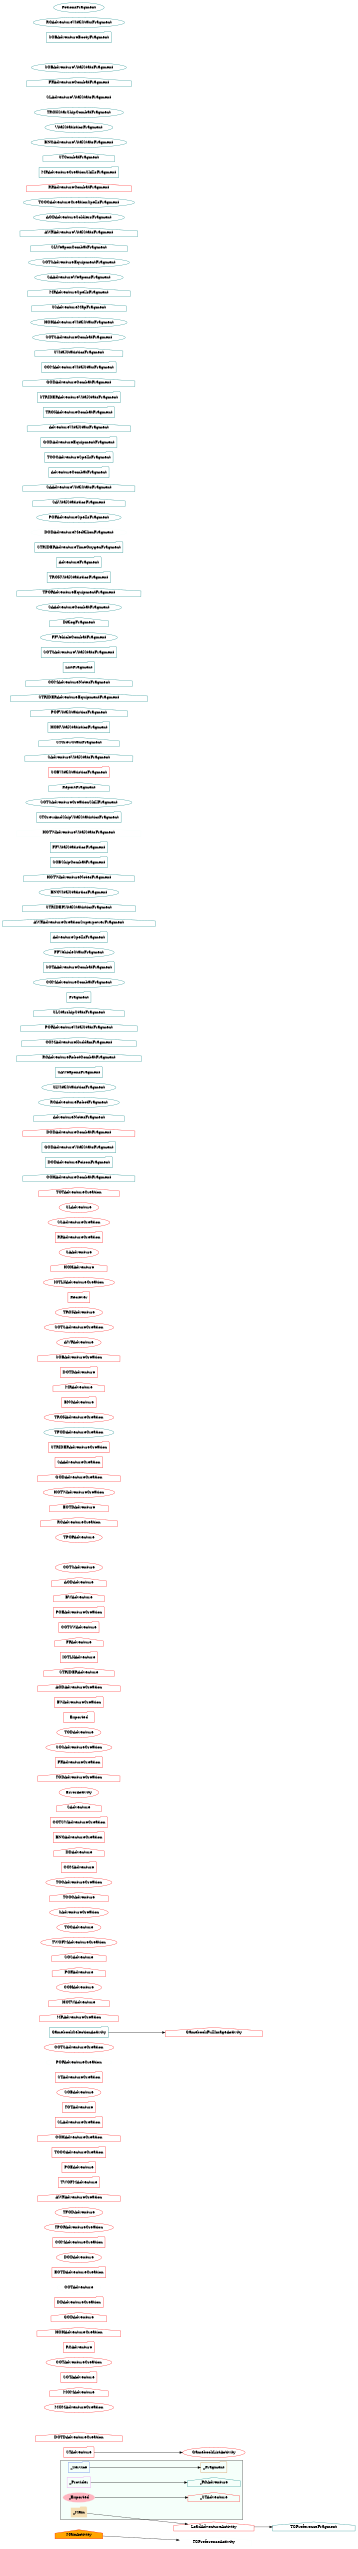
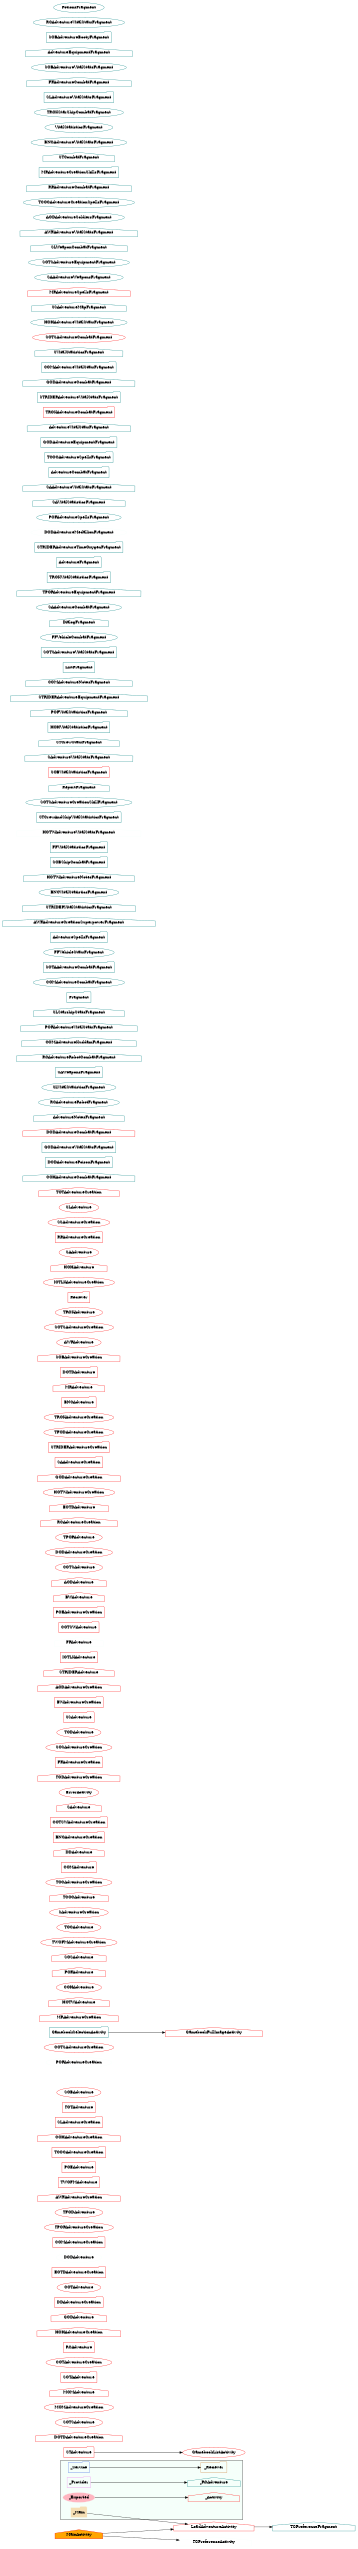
node "AdventureEquipmentFragment": added
node "SLAdventureVitalStatsFragment": color mintcream -> teal
node "RPAdventureCombatFragment": color red -> teal
node "MRAdventureSpellsFragment": color teal -> red
node "SOTSAdventureCombatFragment": color teal -> red
node "TROKAdventureCombatFragment": color teal -> red
node "TFODAdventureCreation": color teal -> red
node "DODAdventureCreation": added
node "FFAdventure": color red -> mintcream
node "Exported": label "Exported" -> "SSAdventure"
node "STAdventureCreation": removed
node "DODAdventure": color red -> mintcream
node "COTAdventure": color mintcream -> red
node "SOTSAdventure": added
node "_Fragment": label "_Fragment" -> "_Reciever"
node "_STAdventure": label "_STAdventure" -> "_Activity"
edge "MainActivity" -> "LoadAdventureActivity": added
